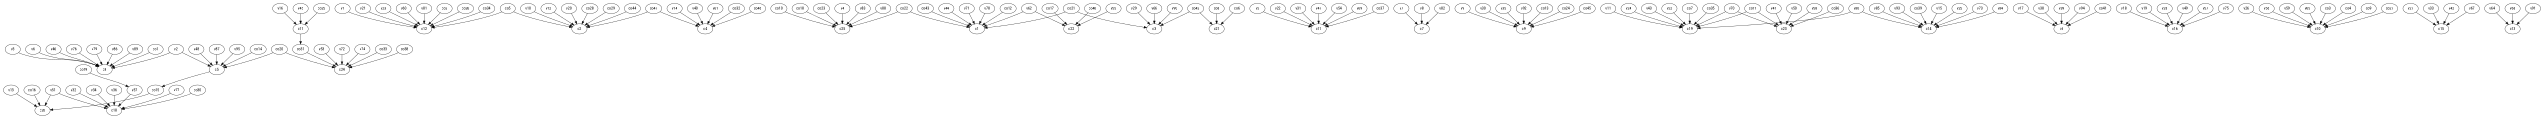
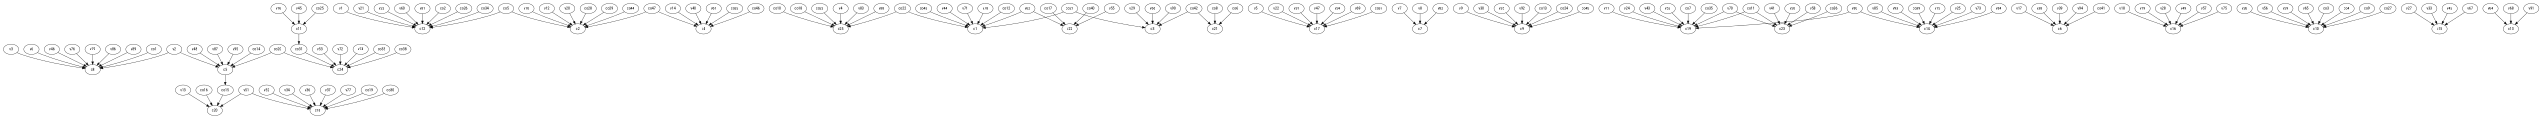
edge "co19" -> "v37": now "co19" -> "c18"
